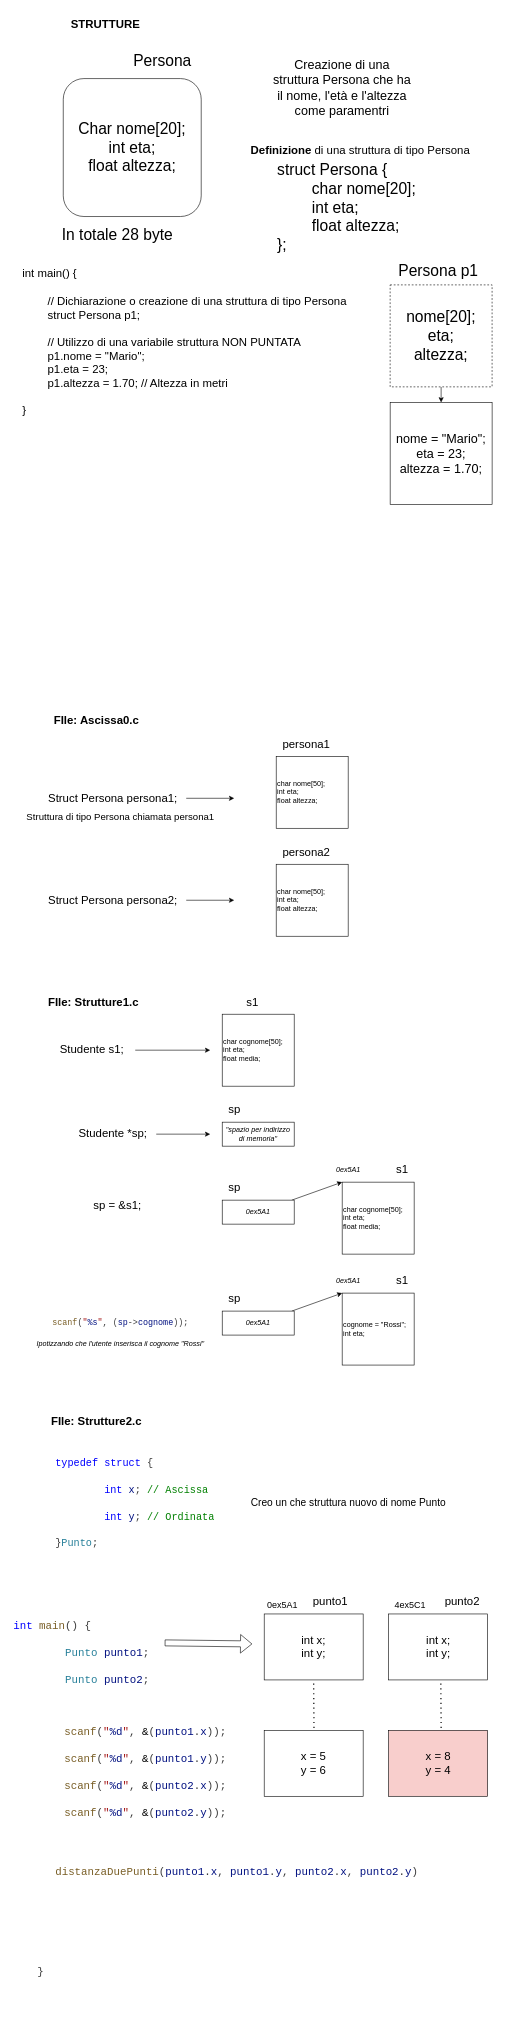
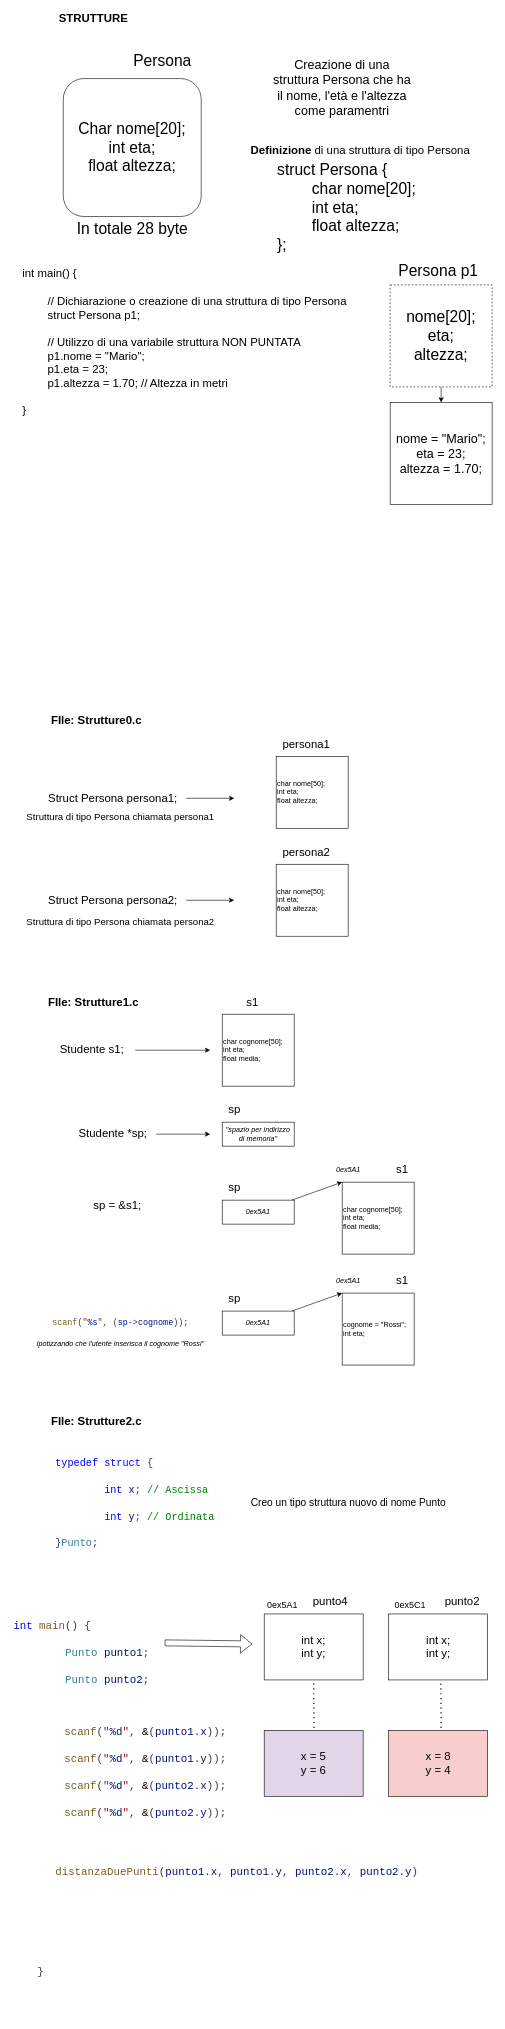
node "STRUTTURE": moved (105, 24) -> (93, 18)
node "In totale 28 byte": moved (117, 234) -> (132, 228)
node "FIle: Ascissa0.c": label "FIle: Ascissa0.c" -> "FIle: Strutture0.c"
node "Struttura di tipo Persona chiamata persona2": added
node "Creo un che struttura nuovo di nome Punto": label "Creo un che struttura nuovo di nome Punto" -> "Creo un tipo struttura nuovo di nome Punto"
node "punto1": label "punto1" -> "punto4"
node "4ex5C1": label "4ex5C1" -> "0ex5C1"
node "x = 5 y = 6": fillcolor #ffffff -> #e1d5e7
